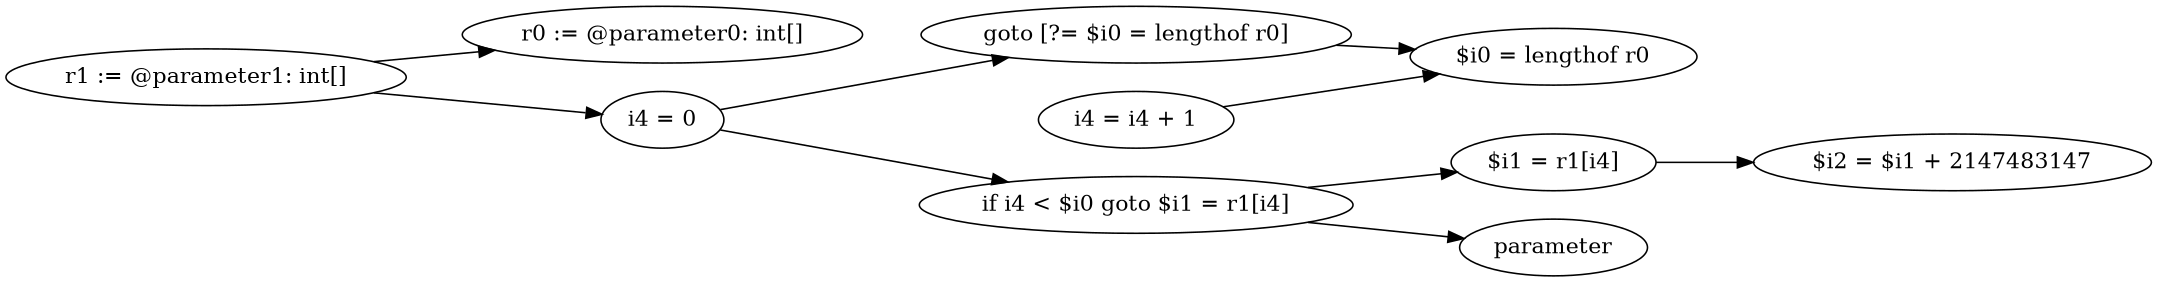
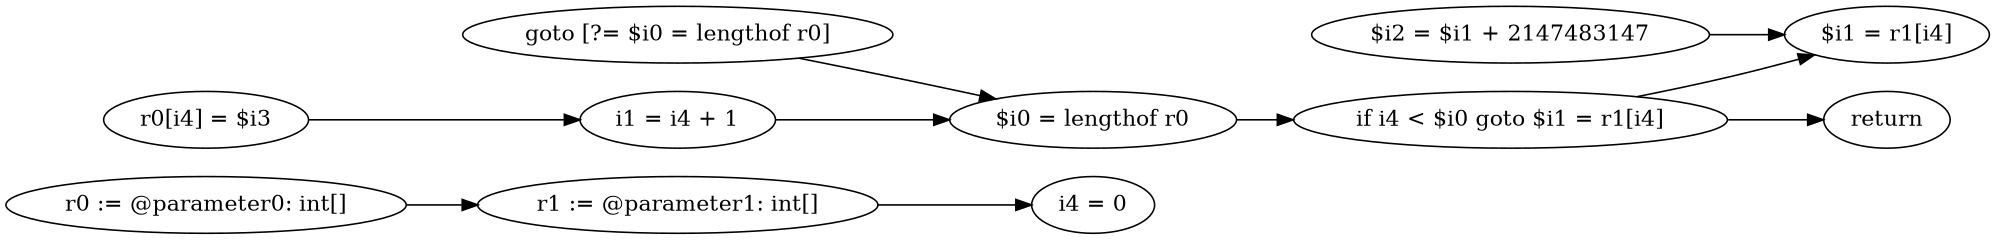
edge "r1 := @parameter1: int[]" -> "r0 := @parameter0: int[]": reversed
edge "i4 = 0" -> "goto [?= $i0 = lengthof r0]": removed
node "r0[i4] = $i3": added
node "i4 = i4 + 1": label "i4 = i4 + 1" -> "i1 = i4 + 1"
edge "i4 = 0" -> "if i4 < $i0 goto $i1 = r1[i4]": now "$i0 = lengthof r0" -> "if i4 < $i0 goto $i1 = r1[i4]"
edge "$i1 = r1[i4]" -> "$i2 = $i1 + 2147483147": reversed
node "parameter": label "parameter" -> "return"
